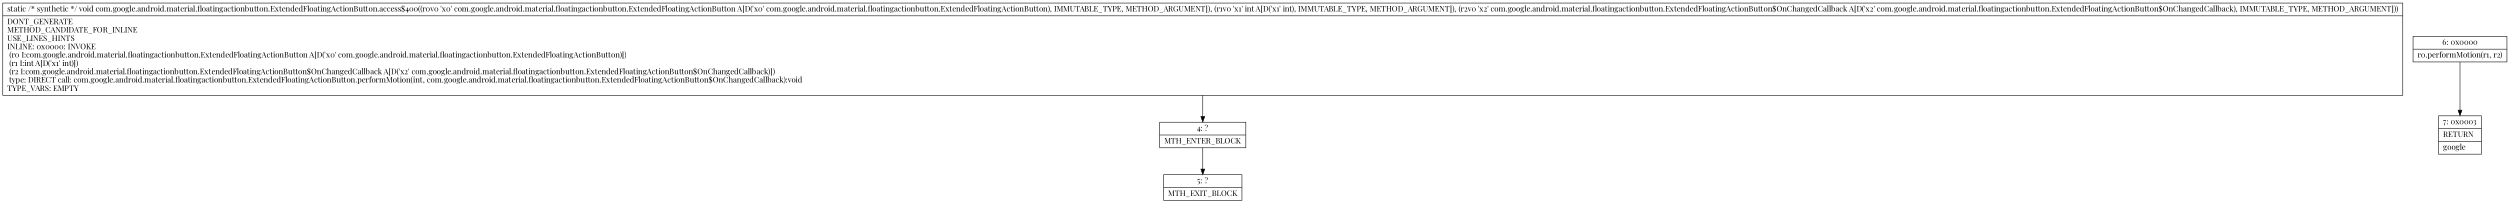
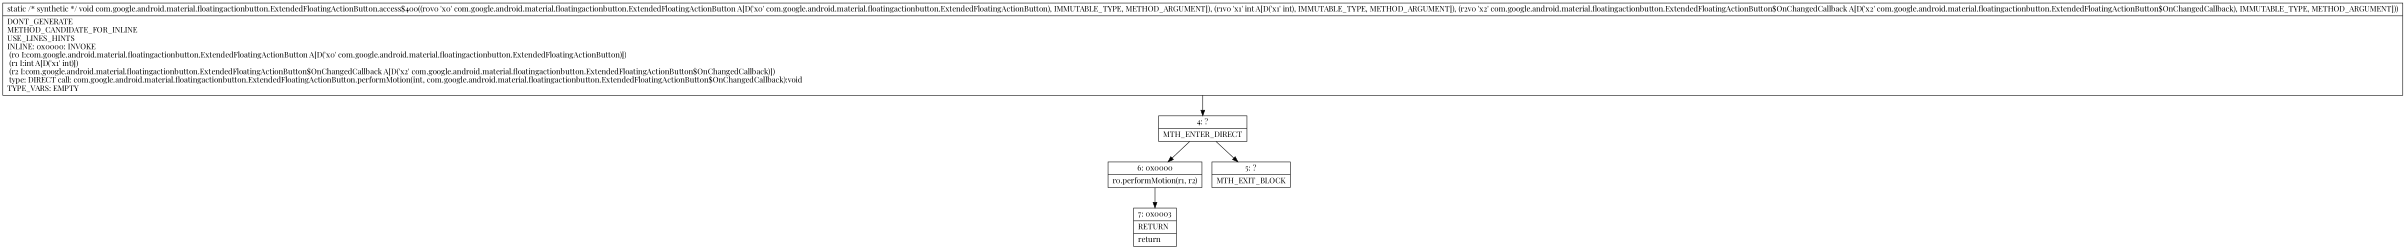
node "4: ?": text "MTH_ENTER_BLOCK" -> "MTH_ENTER_DIRECT"
node "7: 0x0003": text "google" -> "return"
edge "4: ?" -> "6: 0x0000": added
